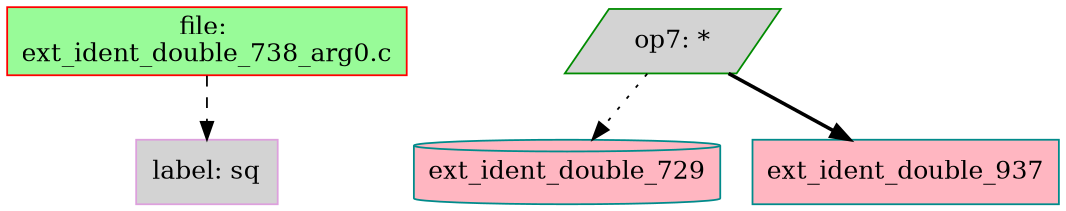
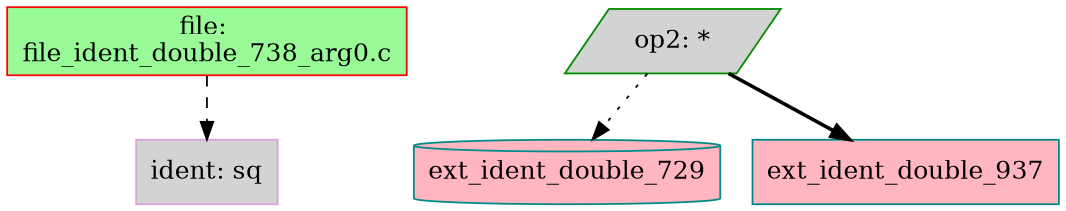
node "file: ext_ident_double_738_arg0.c": label "file: ext_ident_double_738_arg0.c" -> "file: file_ident_double_738_arg0.c"
node "op7: *": label "op7: *" -> "op2: *"
node "label: sq": label "label: sq" -> "ident: sq"
